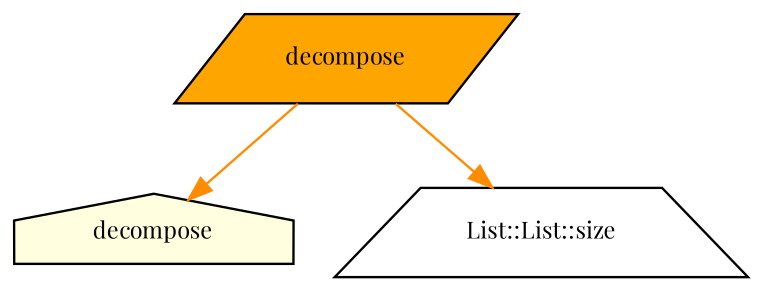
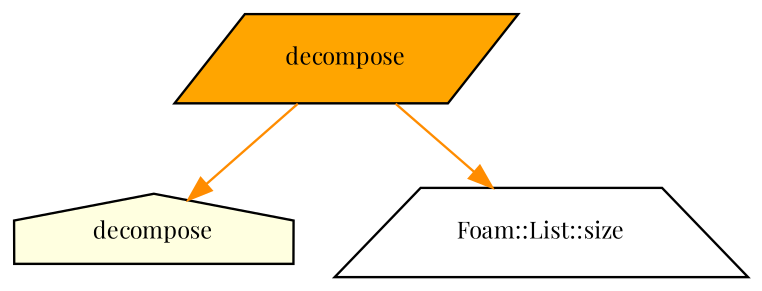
node "List::List::size": label "List::List::size" -> "Foam::List::size"
